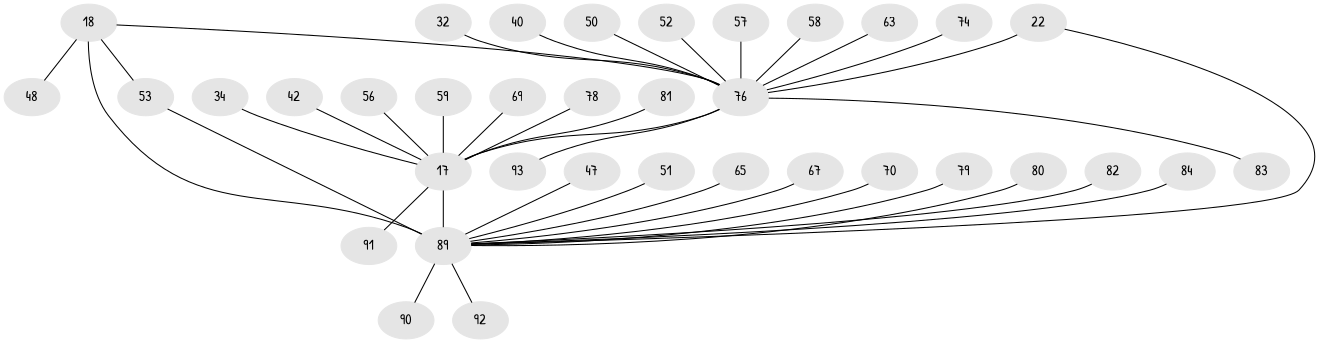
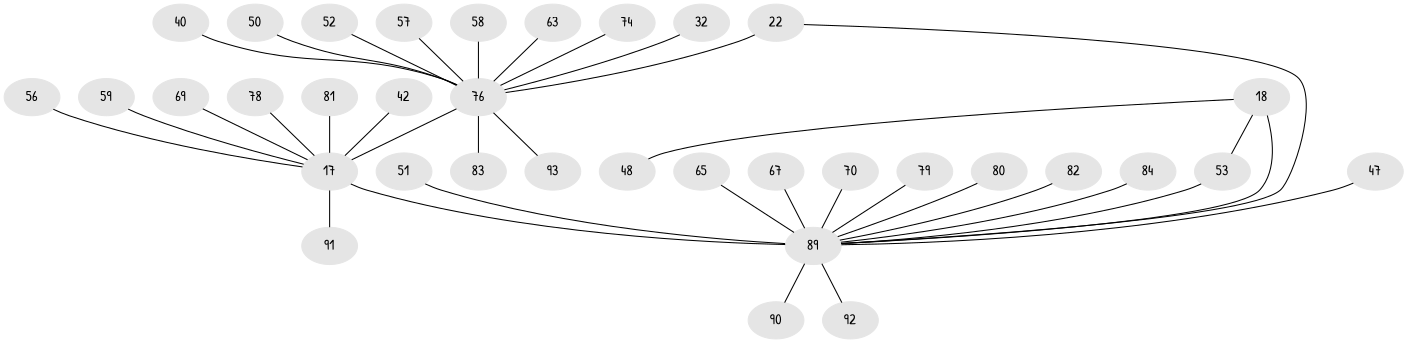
edge "18" -- "76": removed
node "34": removed
